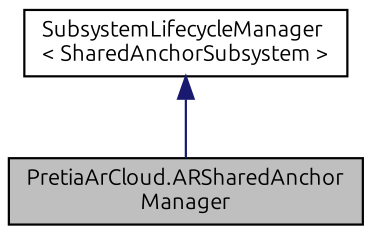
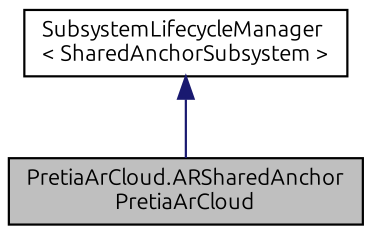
node "PretiaArCloud.ARSharedAnchor Manager": label "PretiaArCloud.ARSharedAnchor Manager" -> "PretiaArCloud.ARSharedAnchor PretiaArCloud"
